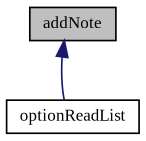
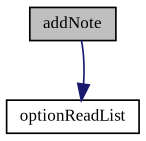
edge "optionReadList" -> "addNote": reversed
